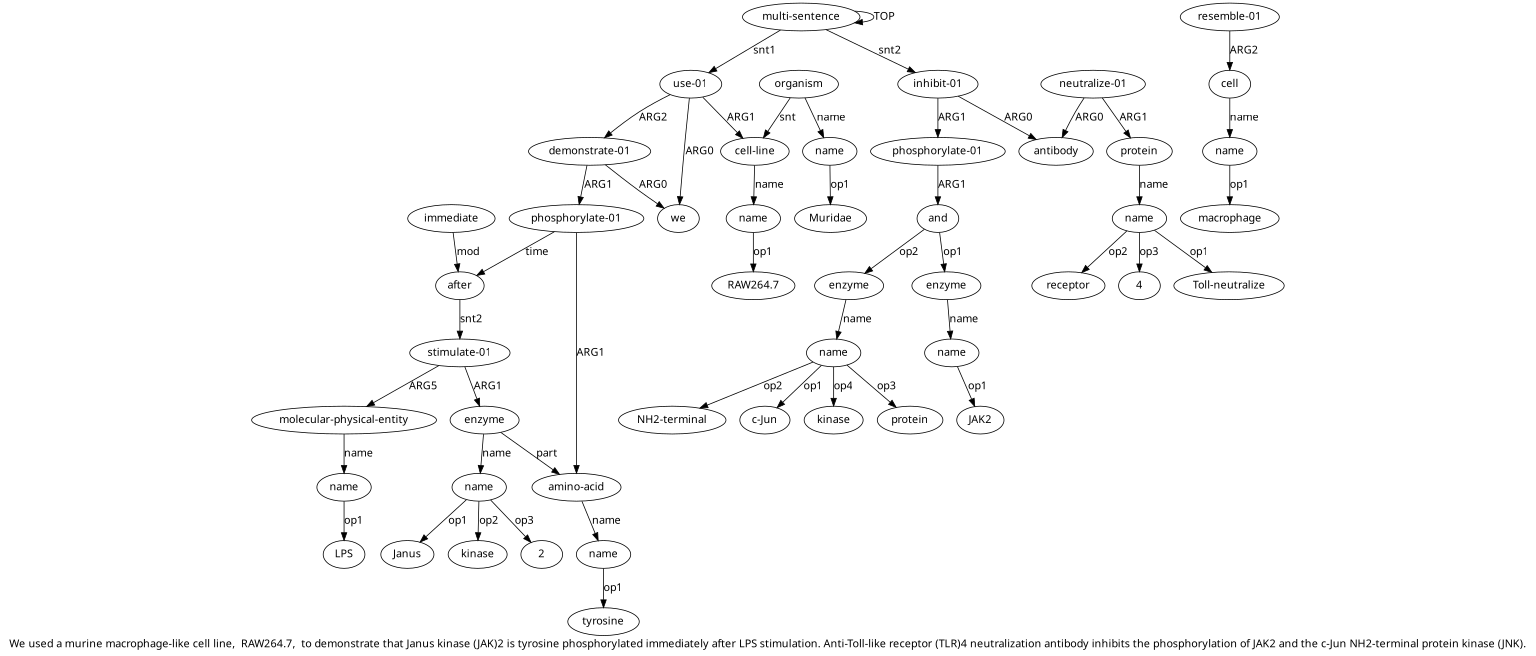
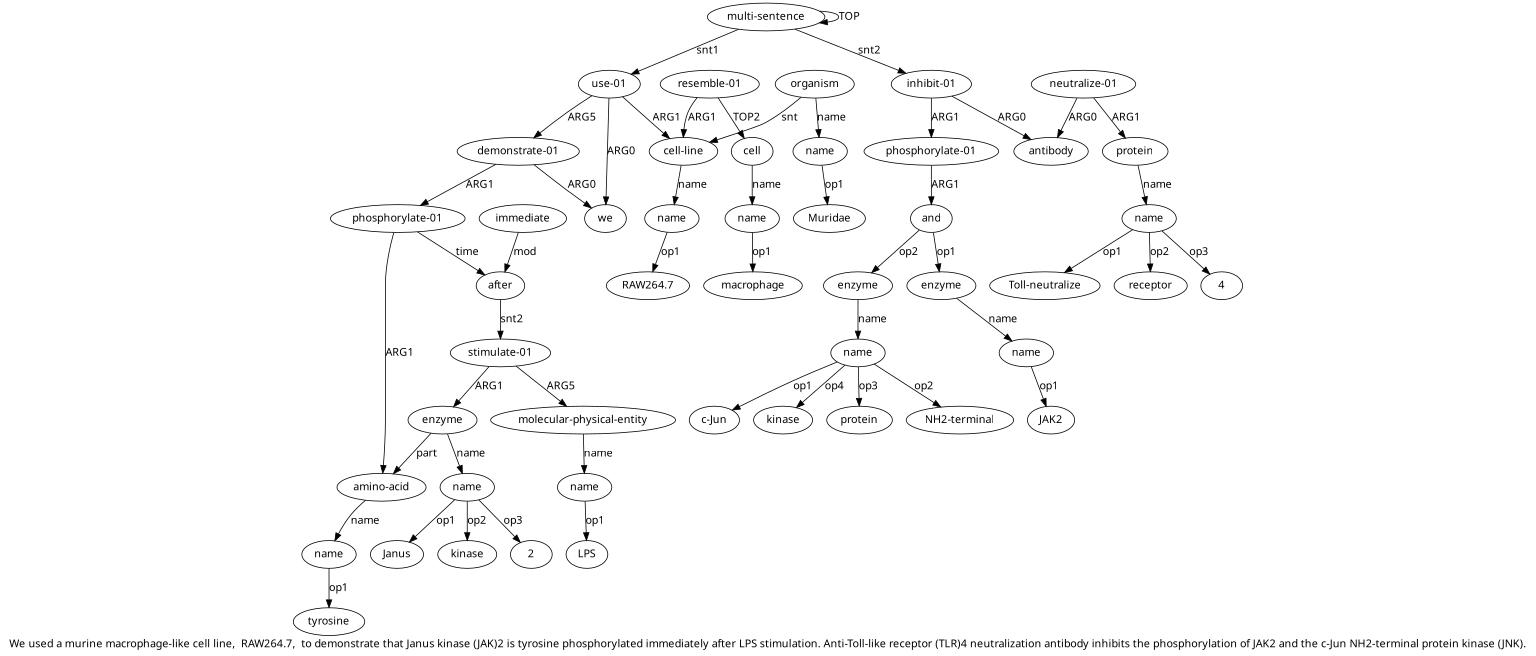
edge "resemble-01" -> "cell": label "ARG2" -> "TOP2"
edge "resemble-01" -> "cell-line": added, label "ARG1"
edge "use-01" -> "demonstrate-01": label "ARG2" -> "ARG5"
